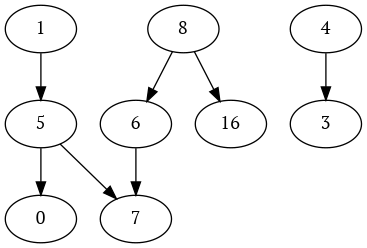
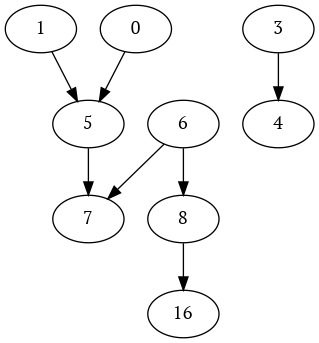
edge "4" -> "3": reversed
edge "8" -> "6": reversed
edge "5" -> "0": reversed
